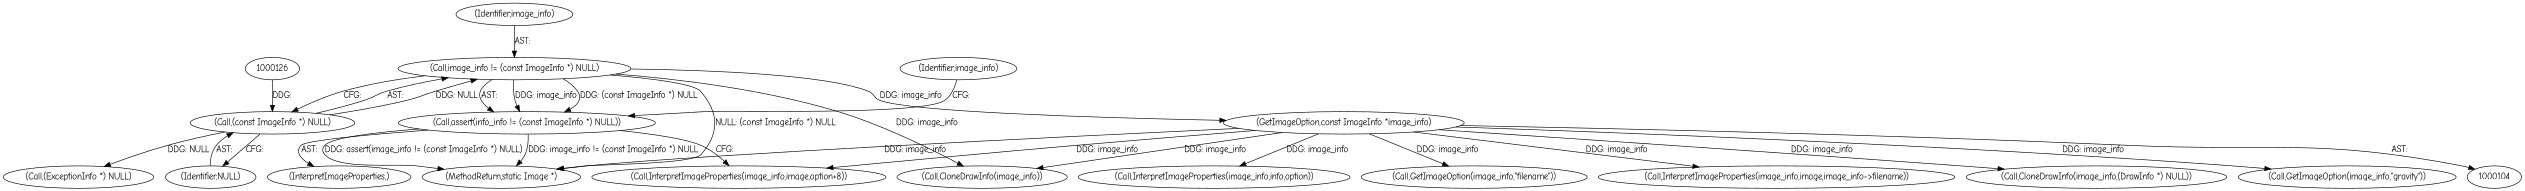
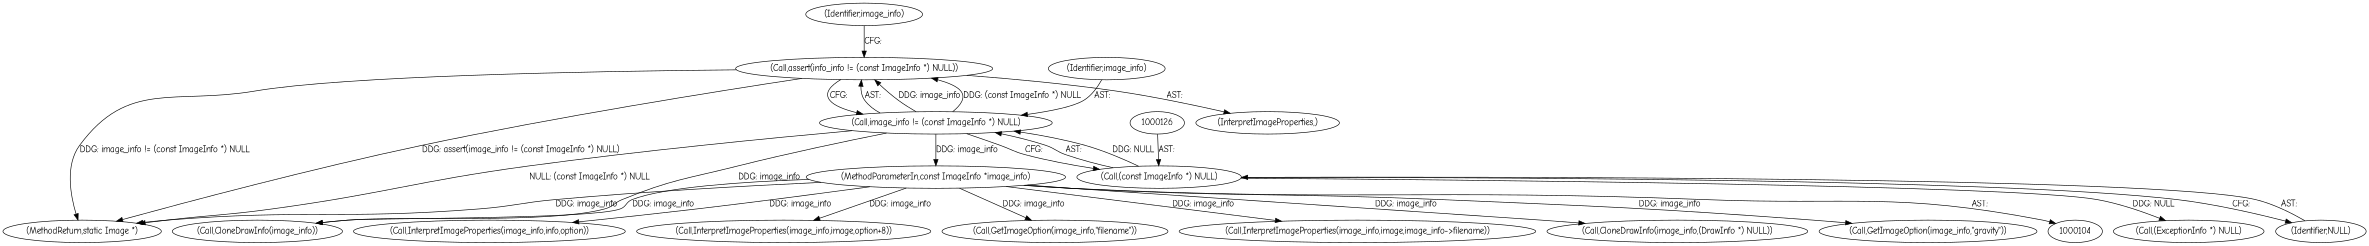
edge "1000126" -> "(Call,(const ImageInfo *) NULL)": label "DDG: " -> "AST: "
node "(GetImageOption,const ImageInfo *image_info)": label "(GetImageOption,const ImageInfo *image_info)" -> "(MethodParameterIn,const ImageInfo *image_info)"
edge "(Call,assert(info_info != (const ImageInfo *) NULL))" -> "(Call,InterpretImageProperties(image_info,image,option+8))": now "(Call,assert(info_info != (const ImageInfo *) NULL))" -> "(Call,image_info != (const ImageInfo *) NULL)"
